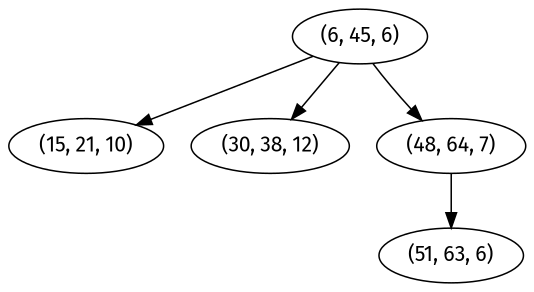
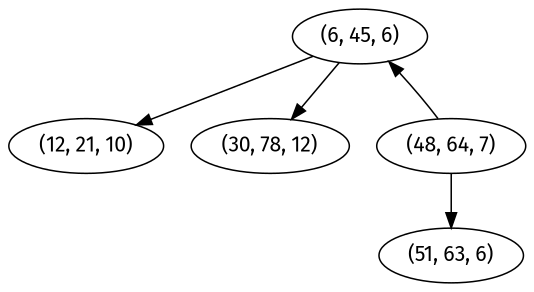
edge "(6, 45, 6)" -> "(48, 64, 7)": reversed
node "(15, 21, 10)": label "(15, 21, 10)" -> "(12, 21, 10)"
node "(30, 38, 12)": label "(30, 38, 12)" -> "(30, 78, 12)"
